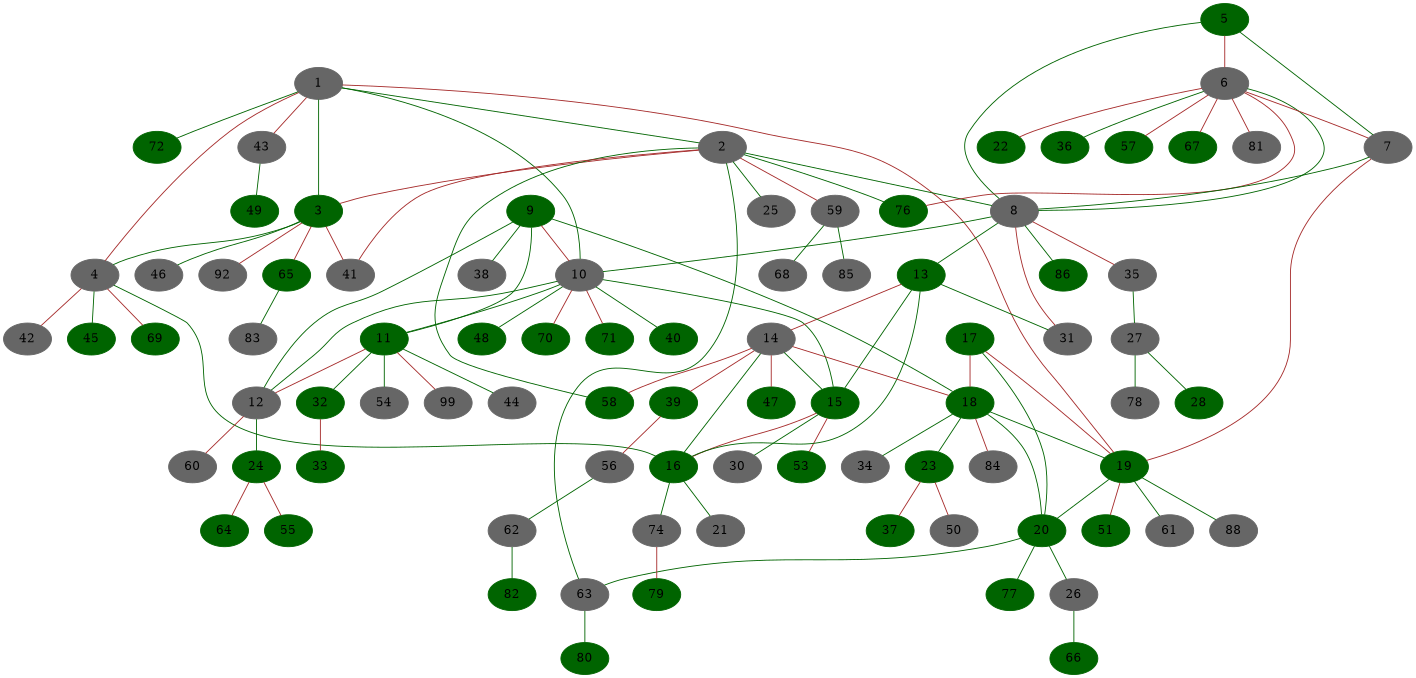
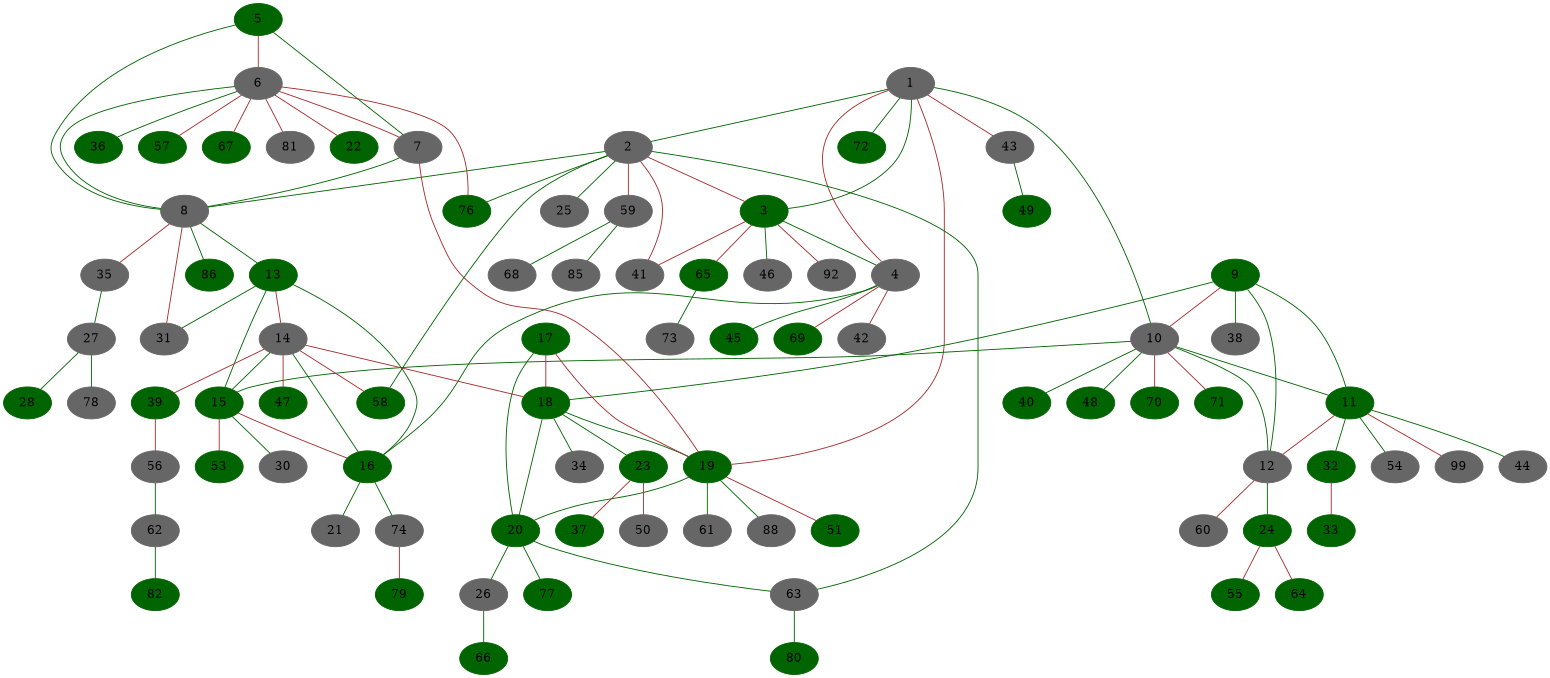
edge "8" -- "10": removed
node "83": label "83" -> "73"
node "84": removed
